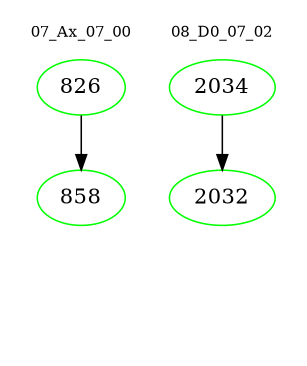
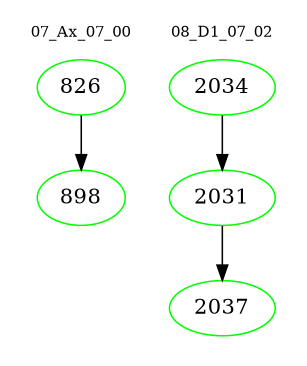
cluster "08_D0_07_02": label "08_D0_07_02" -> "08_D1_07_02"
node "858": label "858" -> "898"
node "2032": label "2032" -> "2031"
node "2037": added
